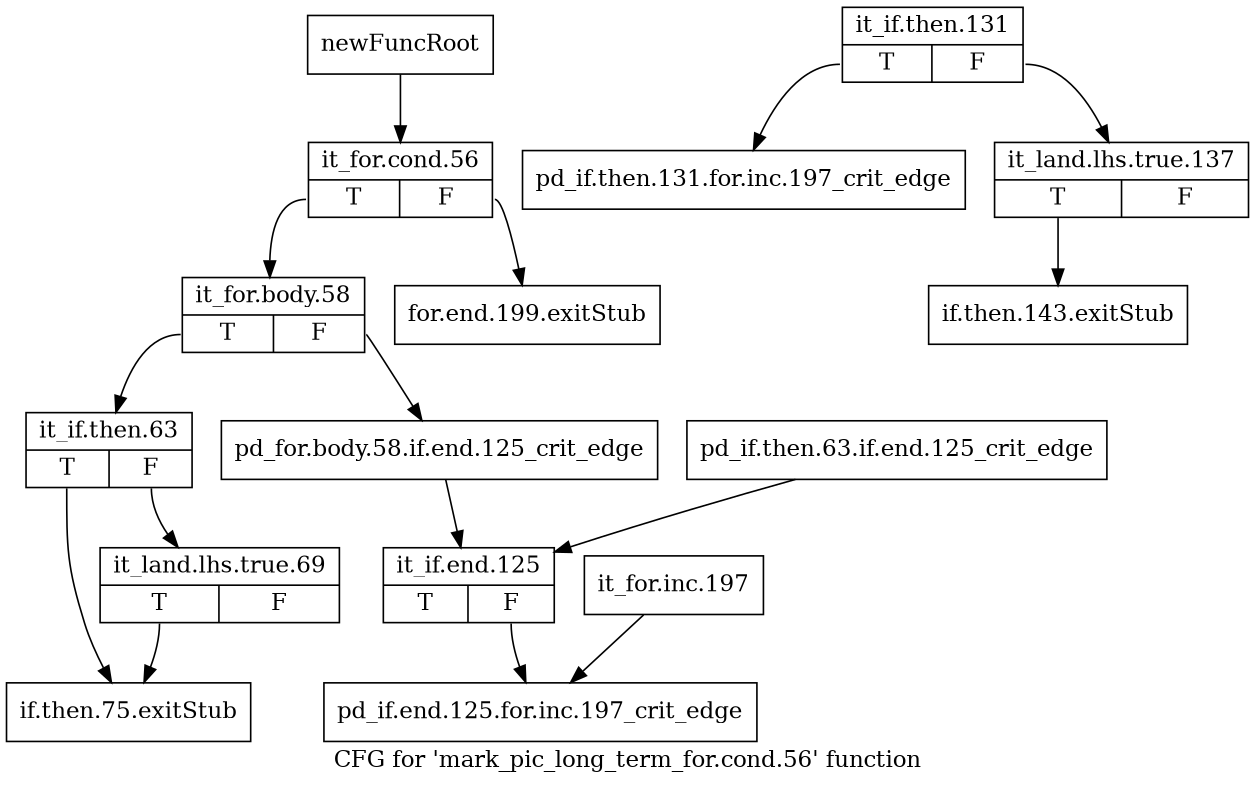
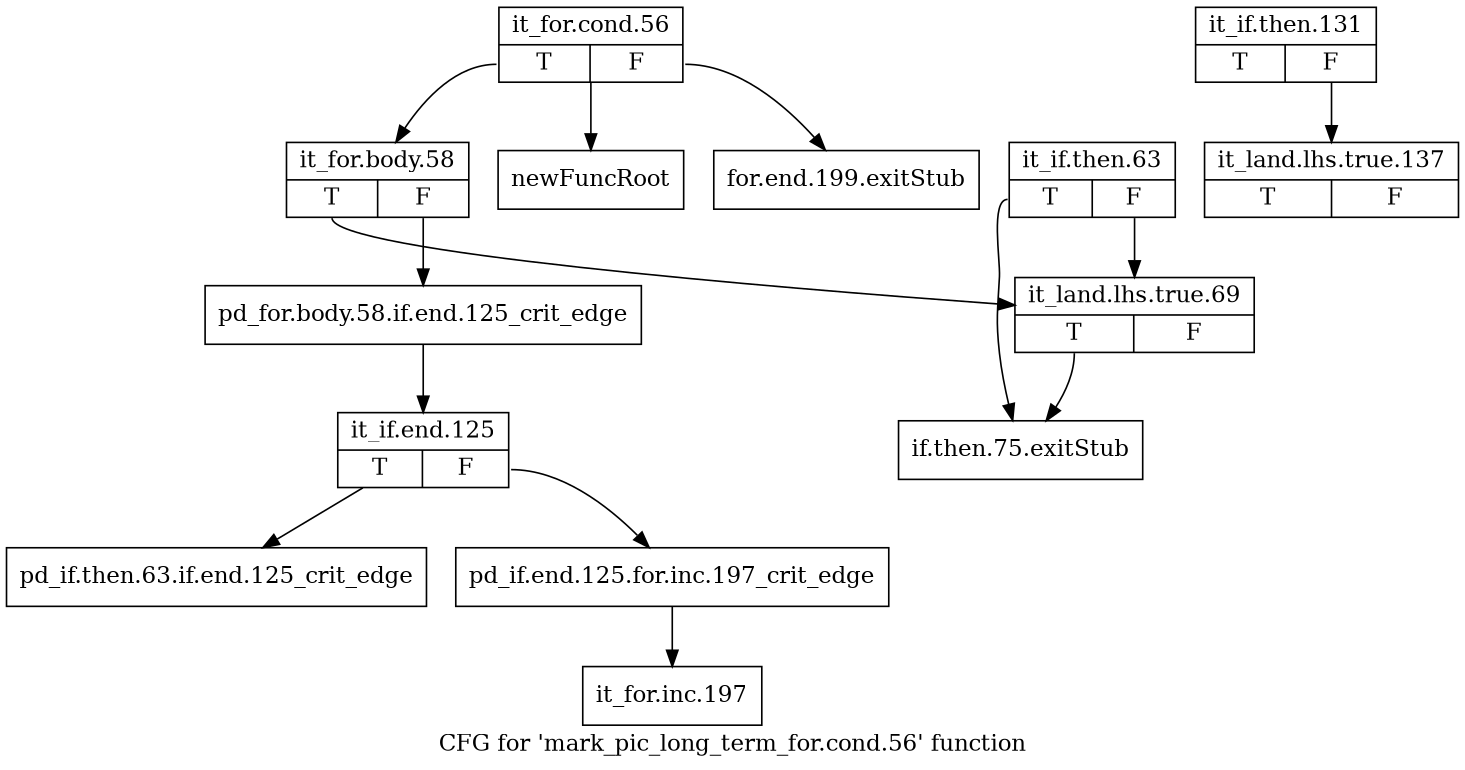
edge "newFuncRoot" -> "it_for.cond.56": reversed
node "pd_if.then.131.for.inc.197_crit_edge": removed
node "if.then.143.exitStub": removed
edge "it_for.body.58" -> "it_if.then.63": now "it_for.body.58" -> "it_land.lhs.true.69"
edge "pd_if.then.63.if.end.125_crit_edge" -> "it_if.end.125": reversed
edge "it_for.inc.197" -> "pd_if.end.125.for.inc.197_crit_edge": reversed
